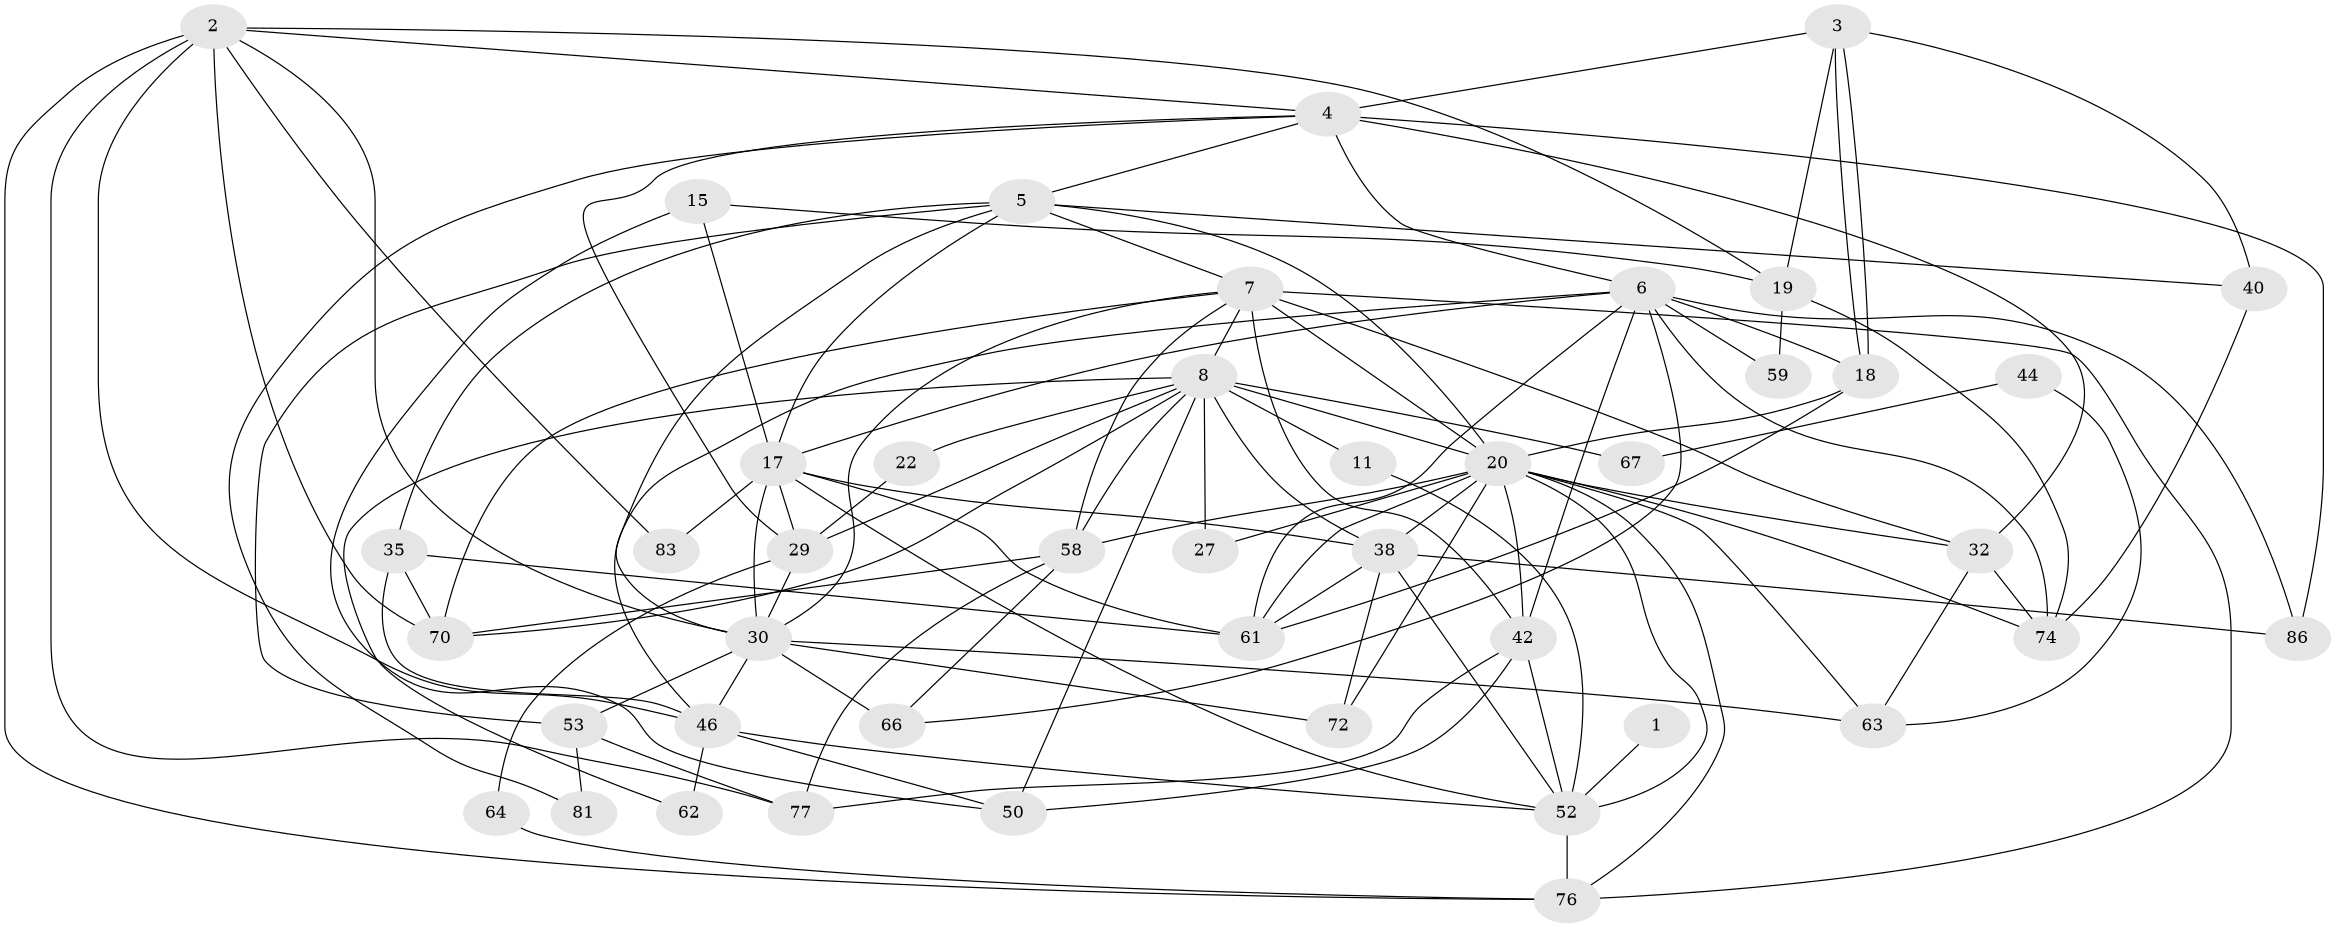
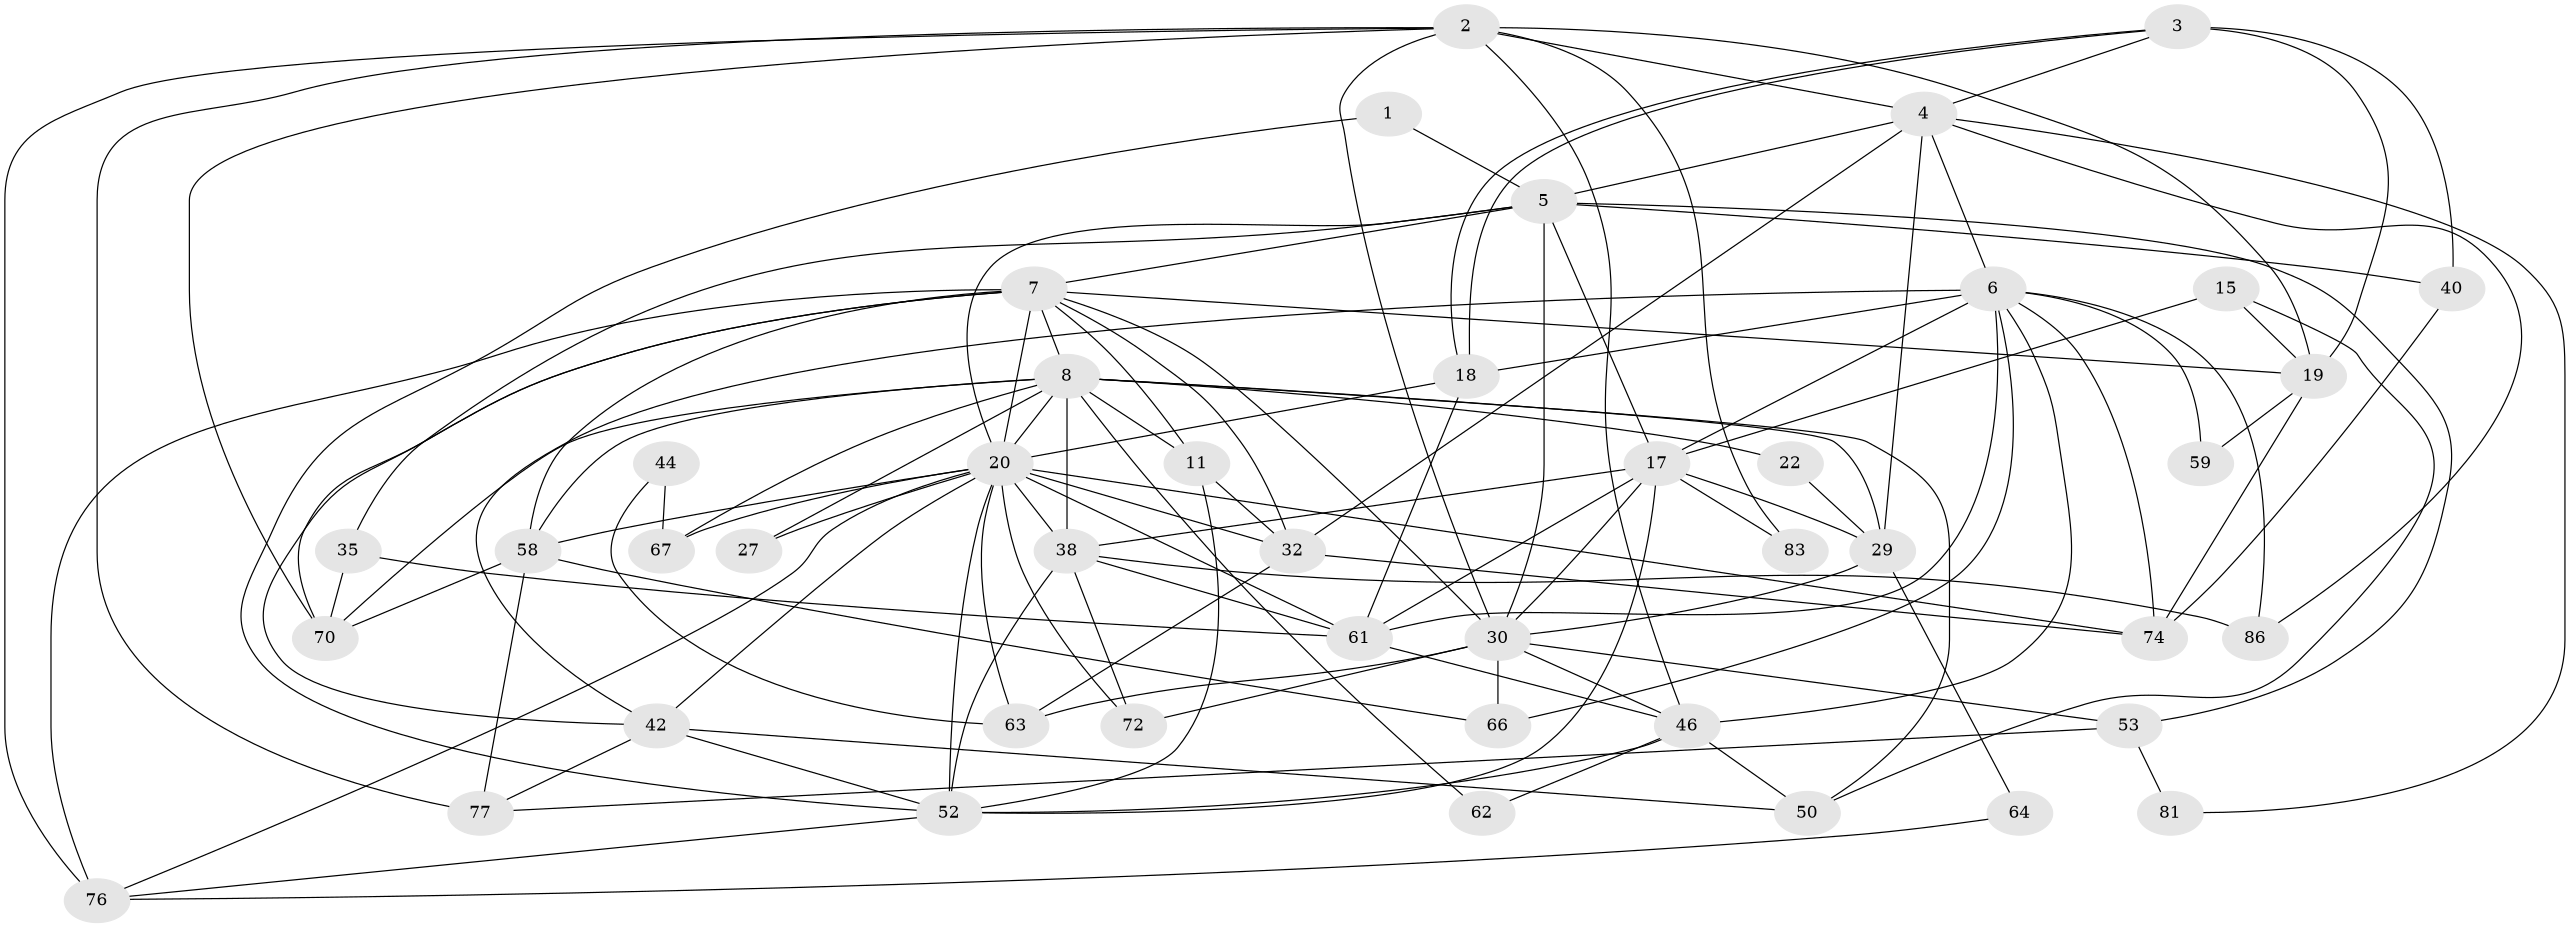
edge "1" -- "5": added
edge "7" -- "19": added
edge "7" -- "11": added
edge "20" -- "67": added
edge "11" -- "32": added
edge "35" -- "46": now "61" -- "46"
